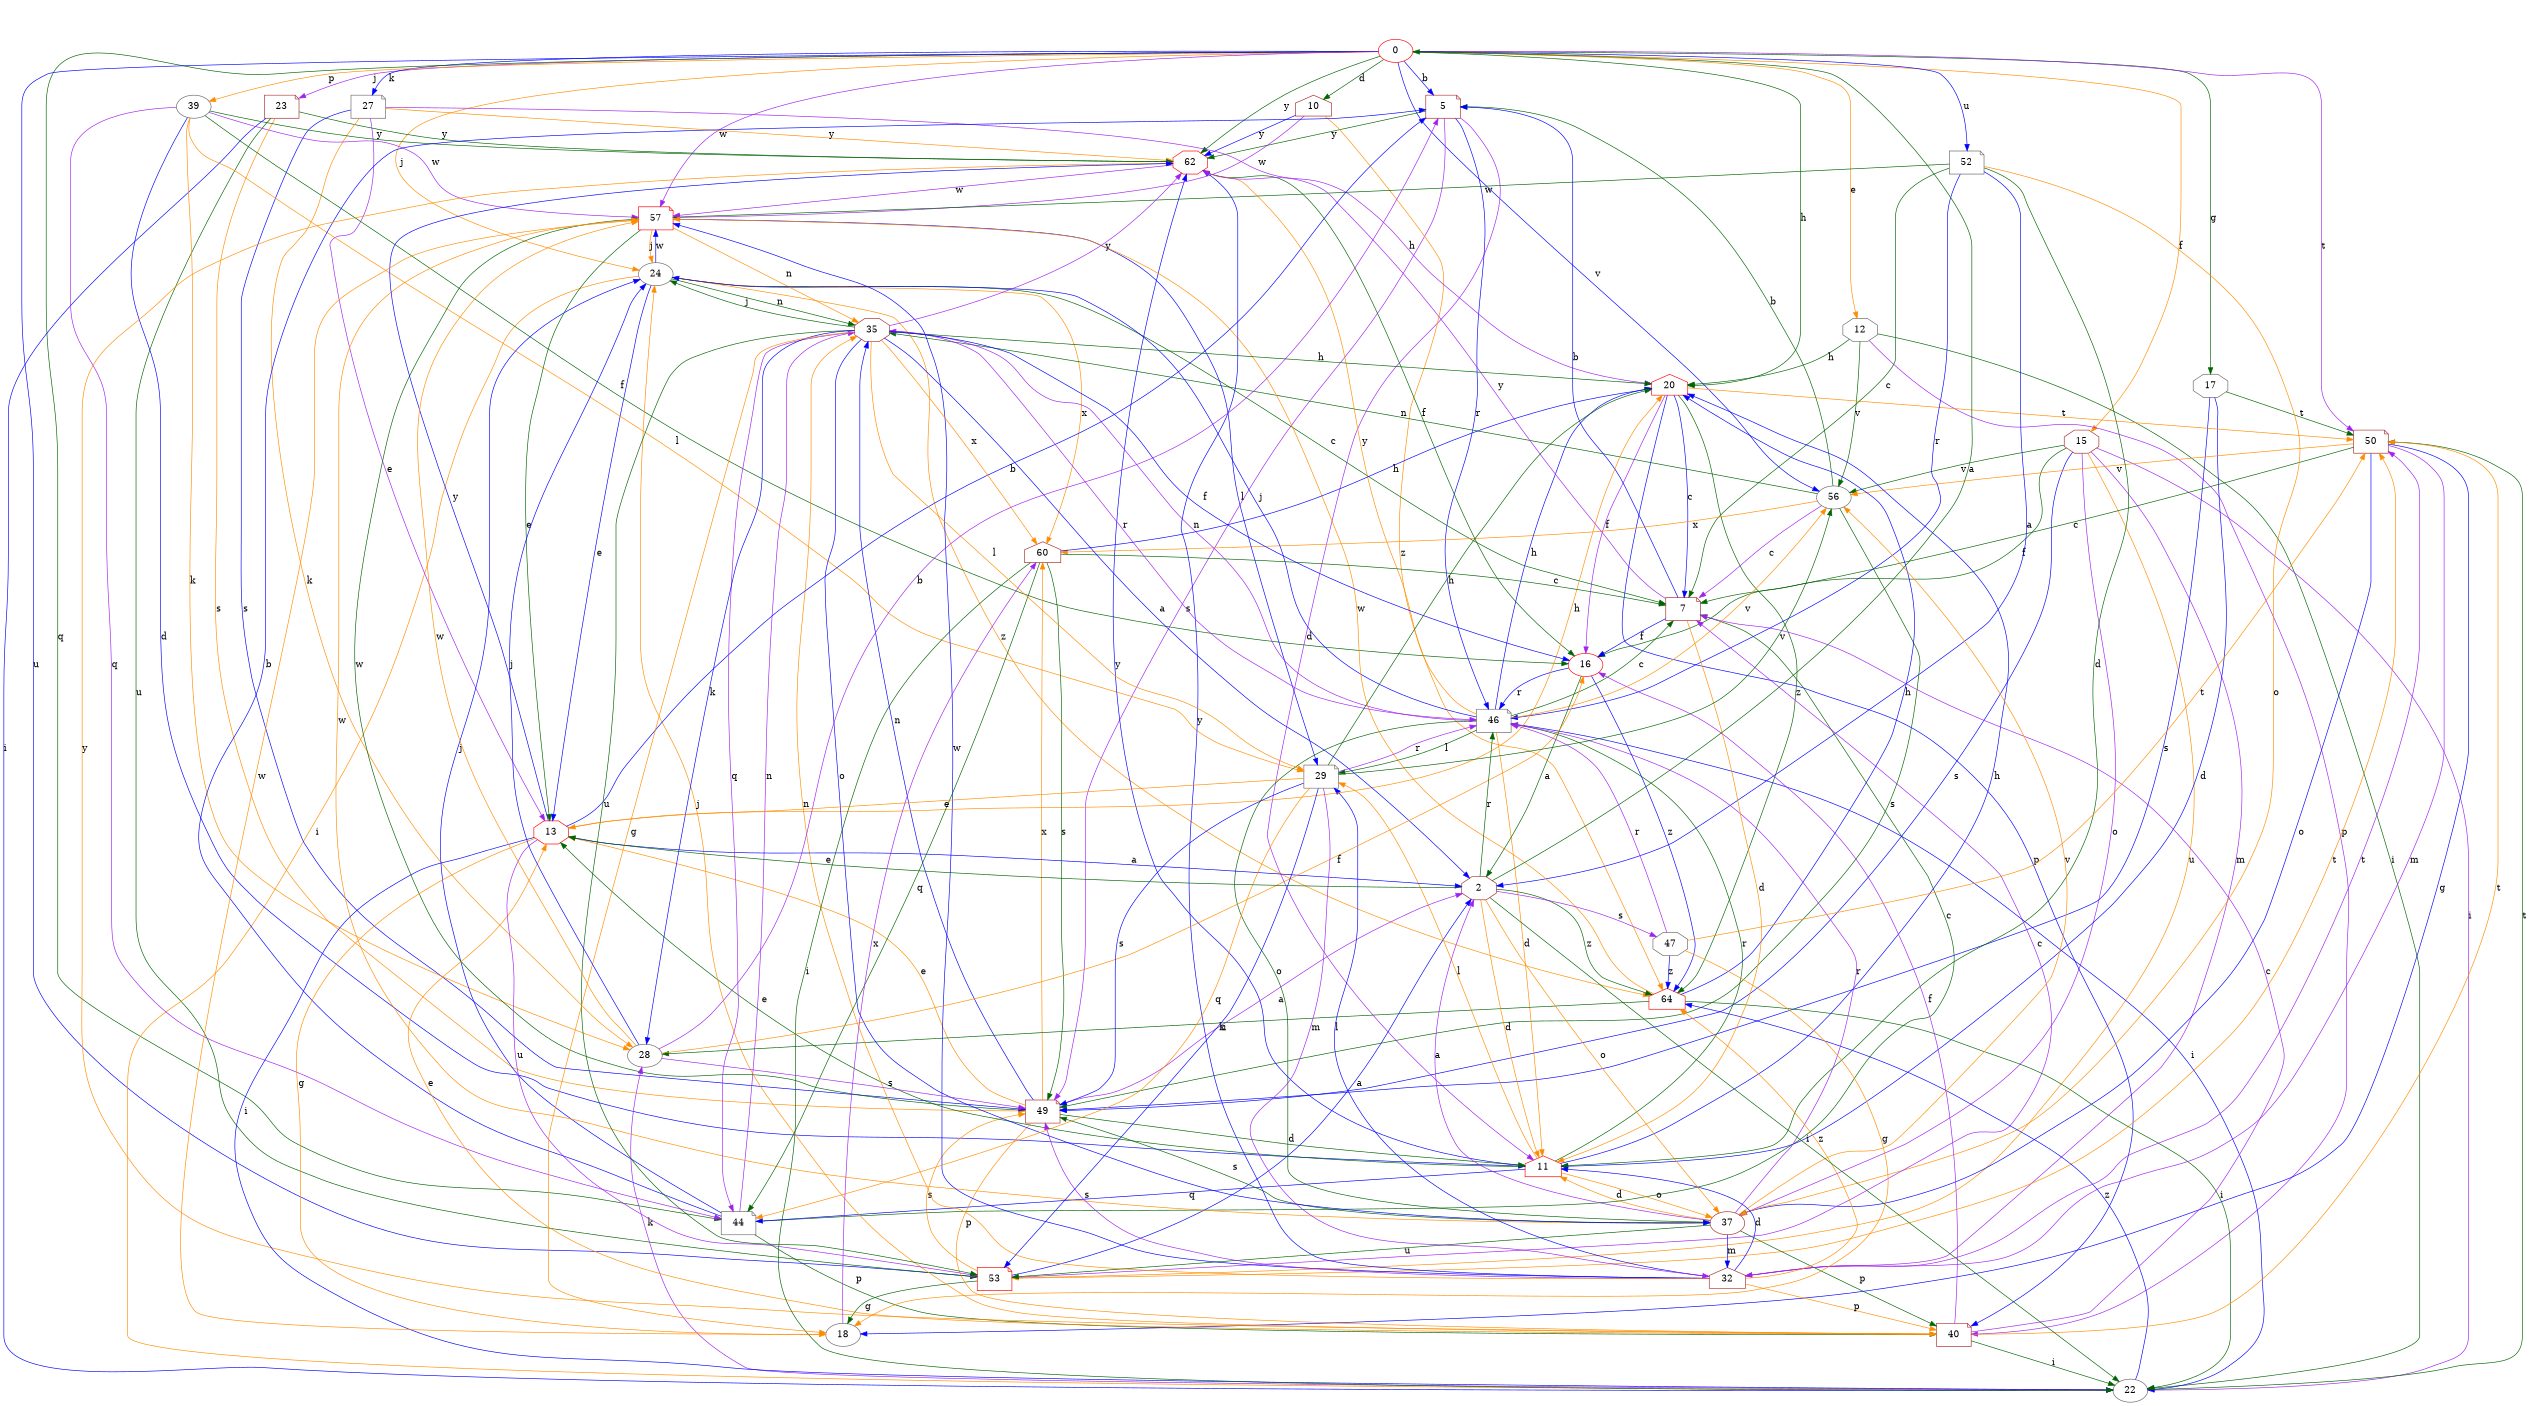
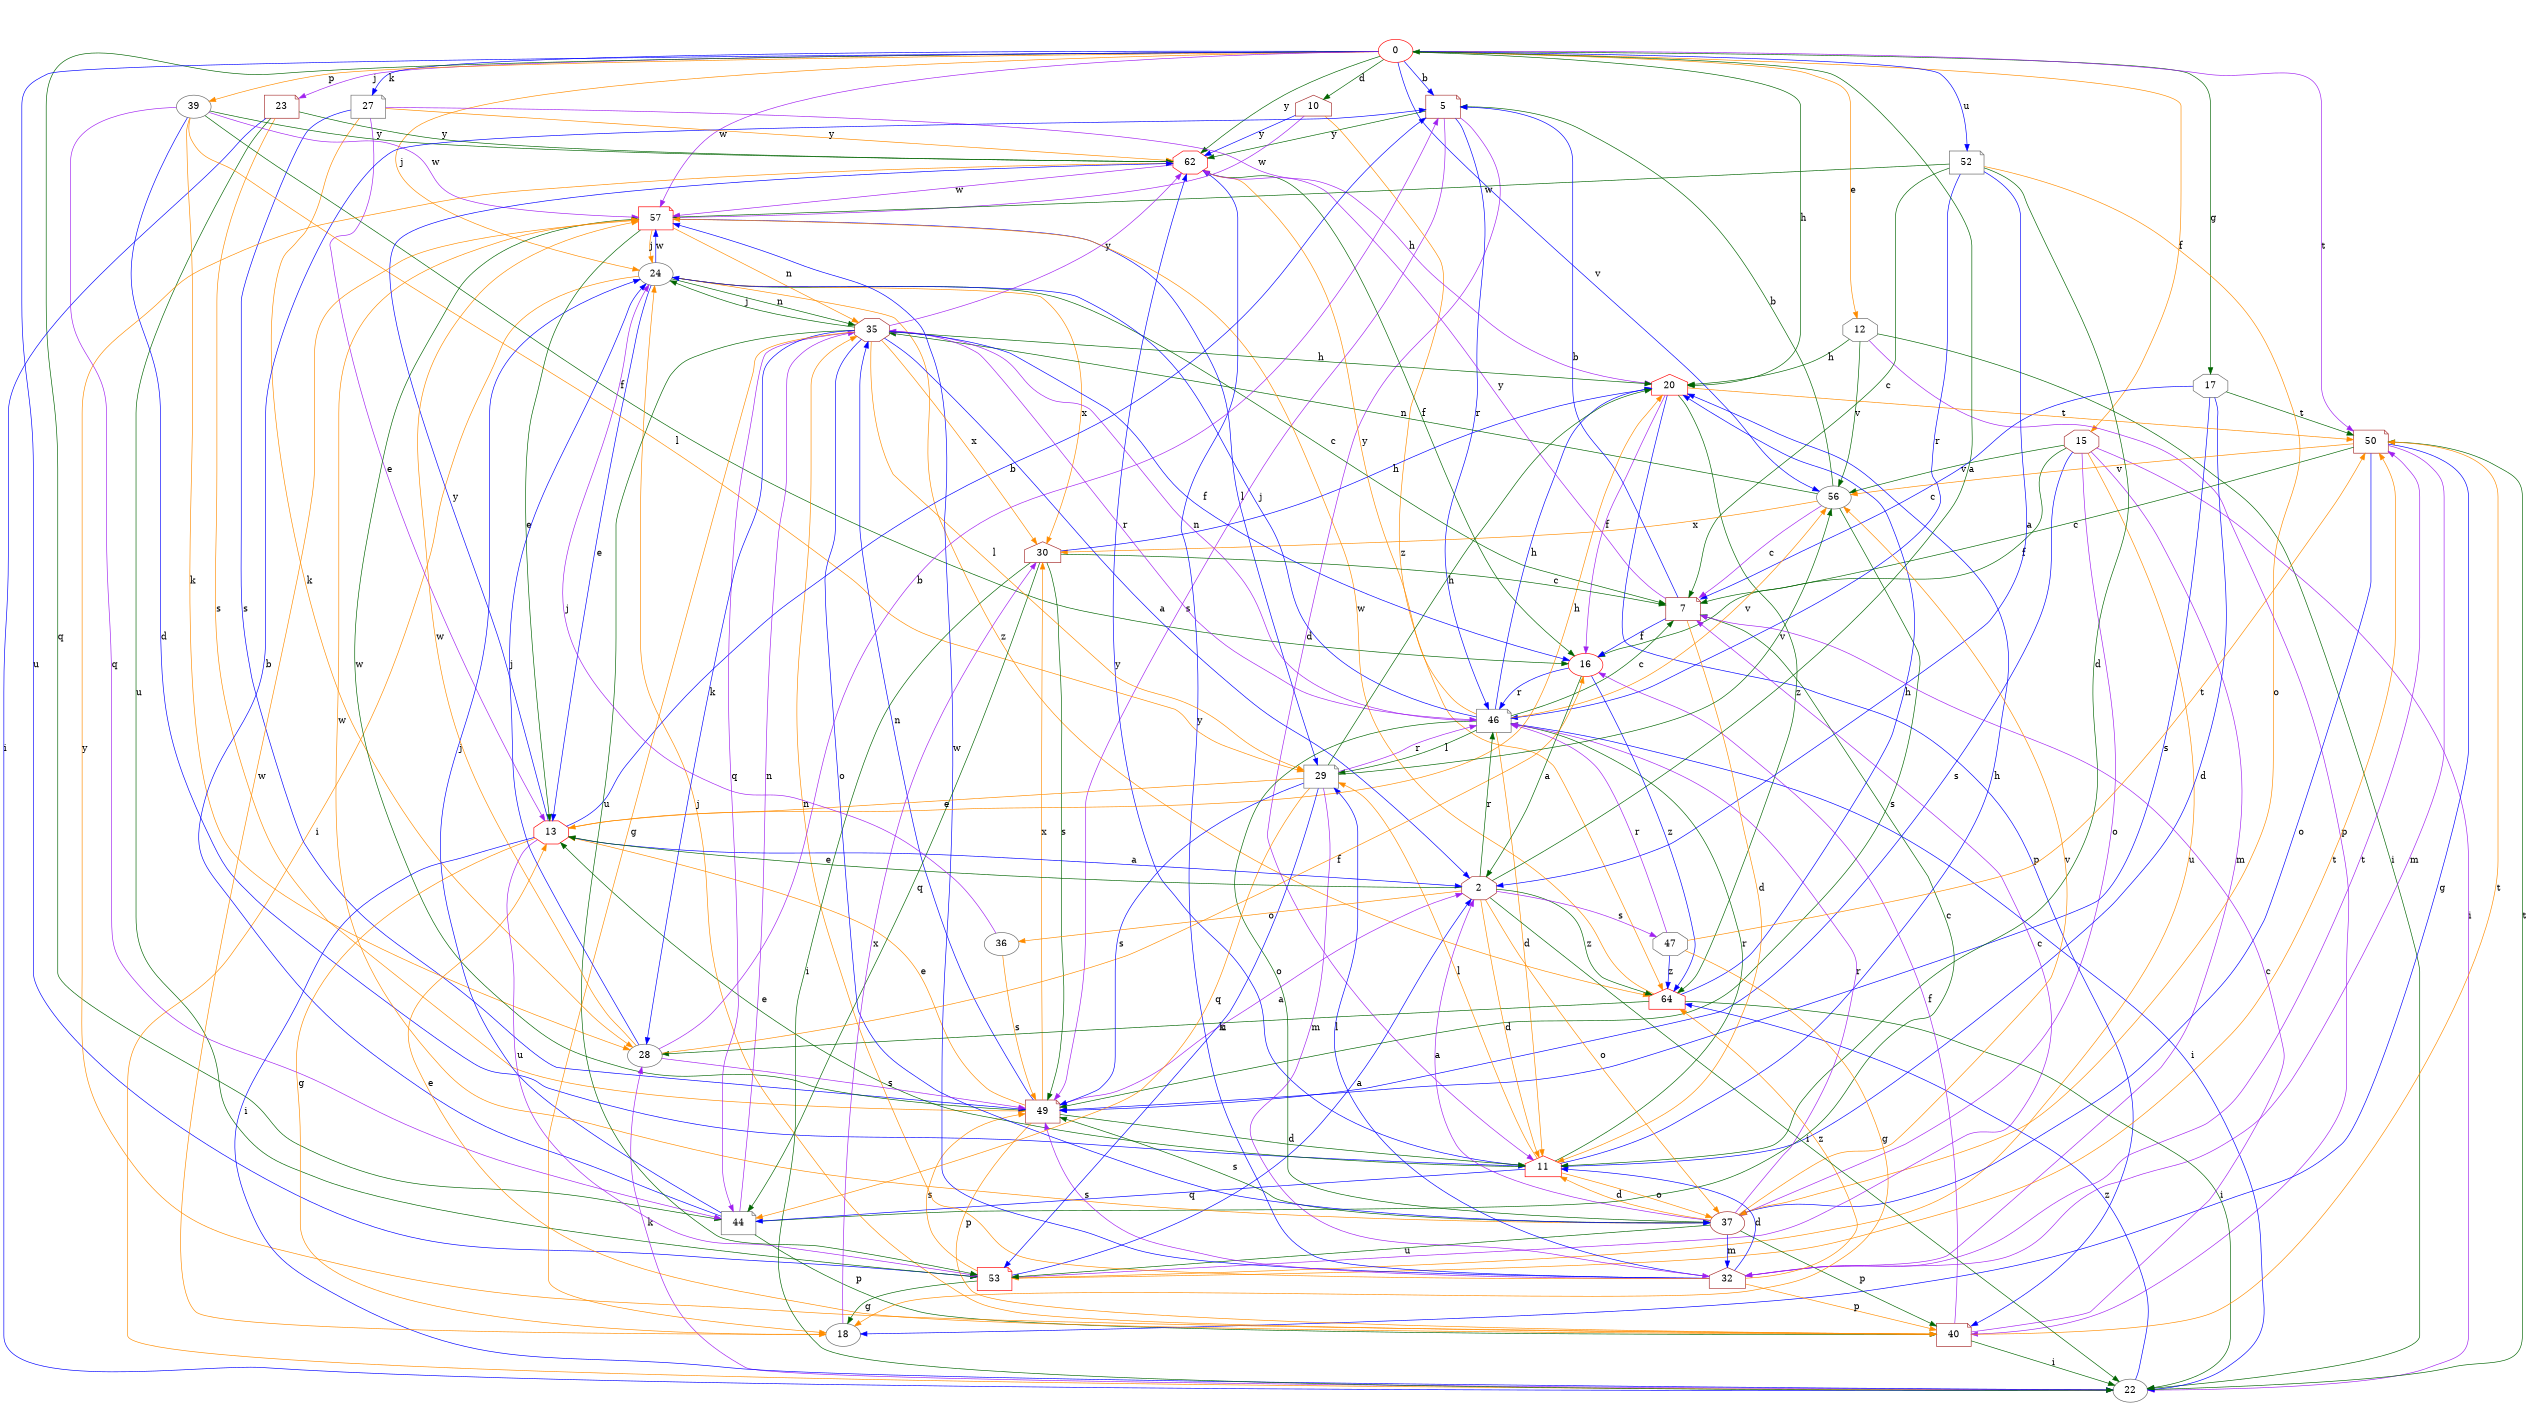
edge "20" -> "7": now "17" -> "7"
node "60": label "60" -> "30"
node "36": added
